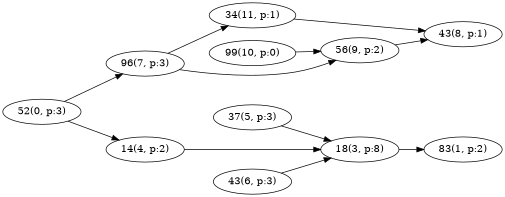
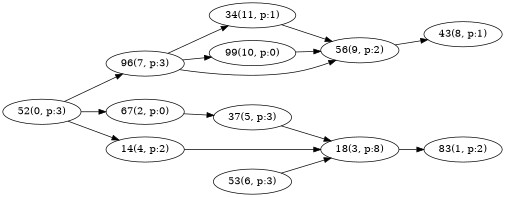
edge "34(11, p:1)" -> "43(8, p:1)": now "34(11, p:1)" -> "56(9, p:2)"
edge "96(7, p:3)" -> "99(10, p:0)": added
node "67(2, p:0)": added
node "43(6, p:3)": label "43(6, p:3)" -> "53(6, p:3)"
